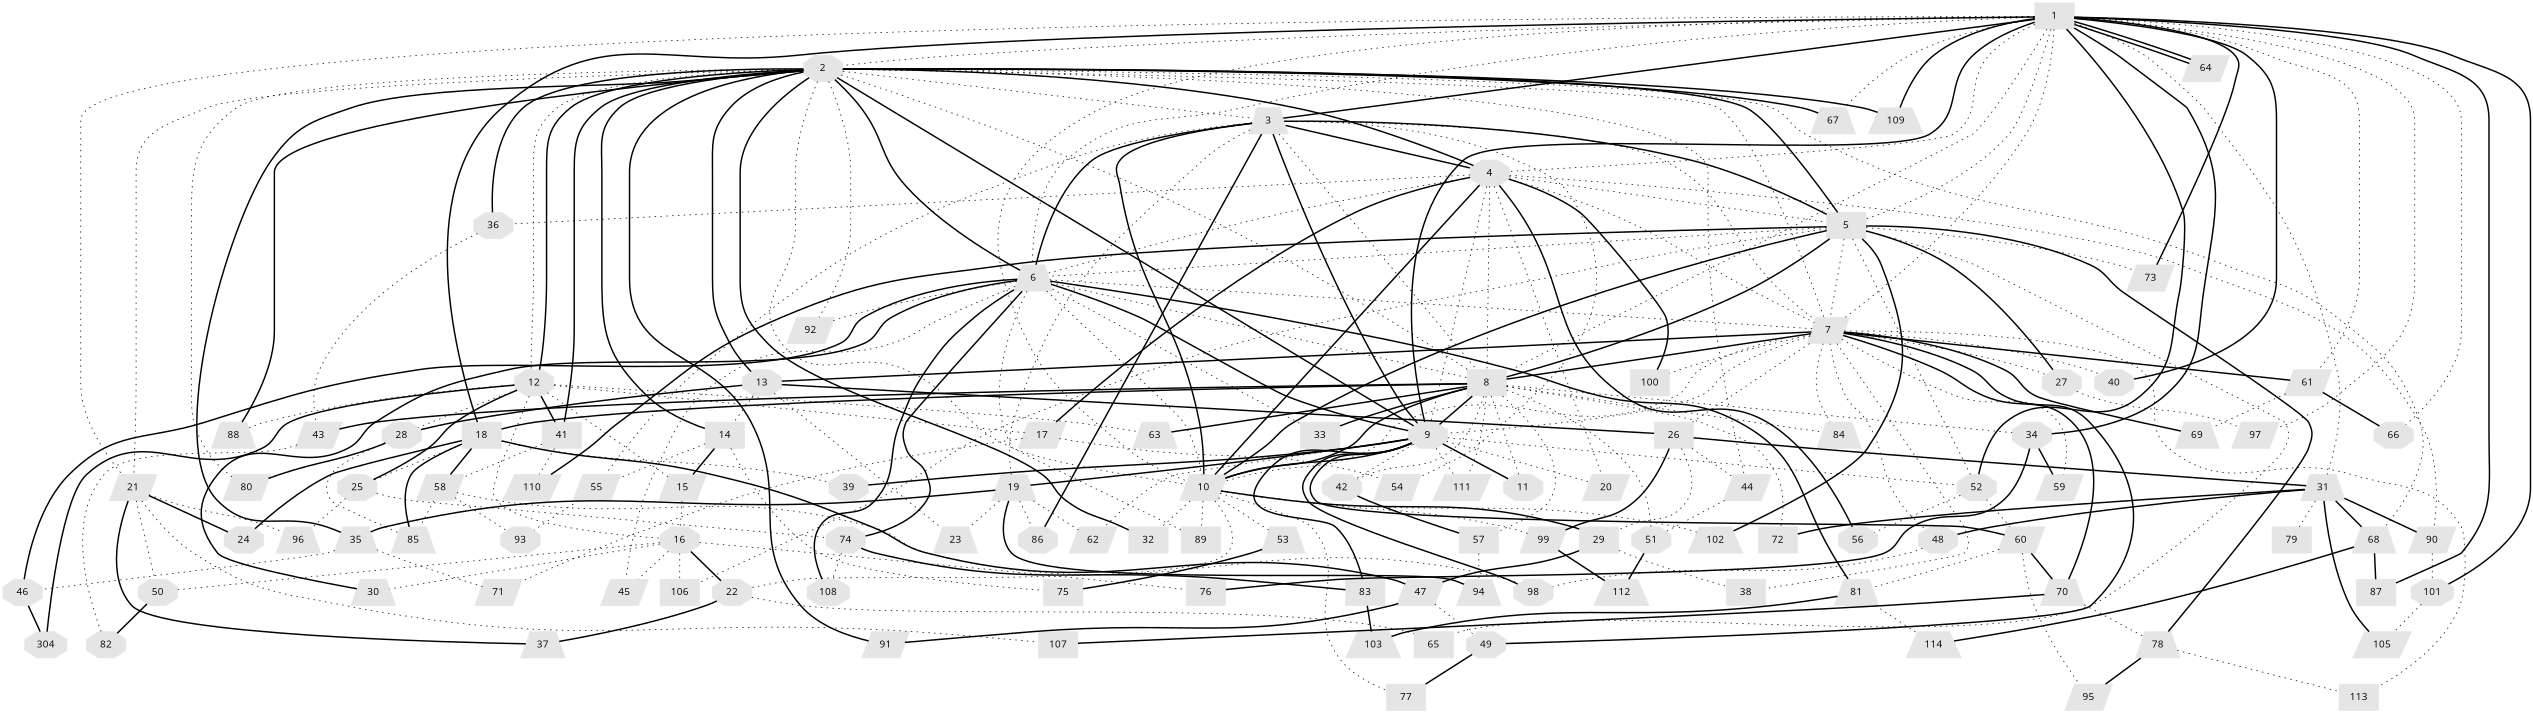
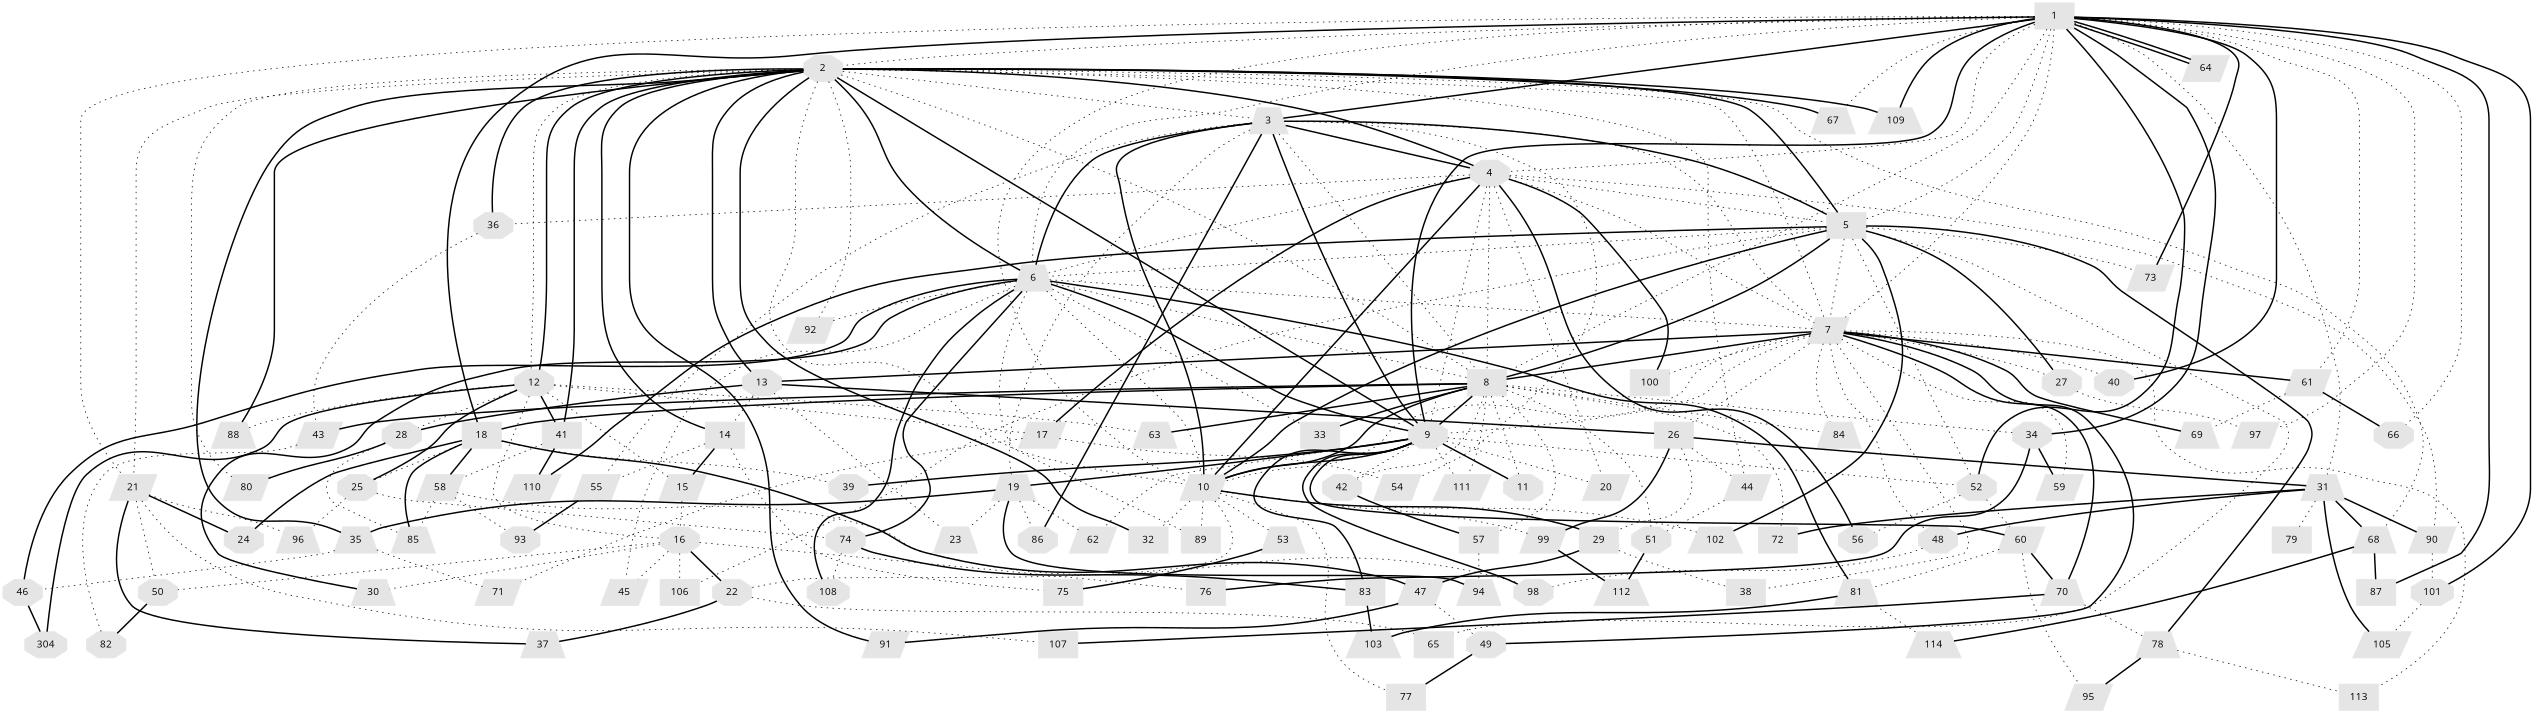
edge "41" -- "110": style dotted -> bold
edge "55" -- "93": style dotted -> bold
